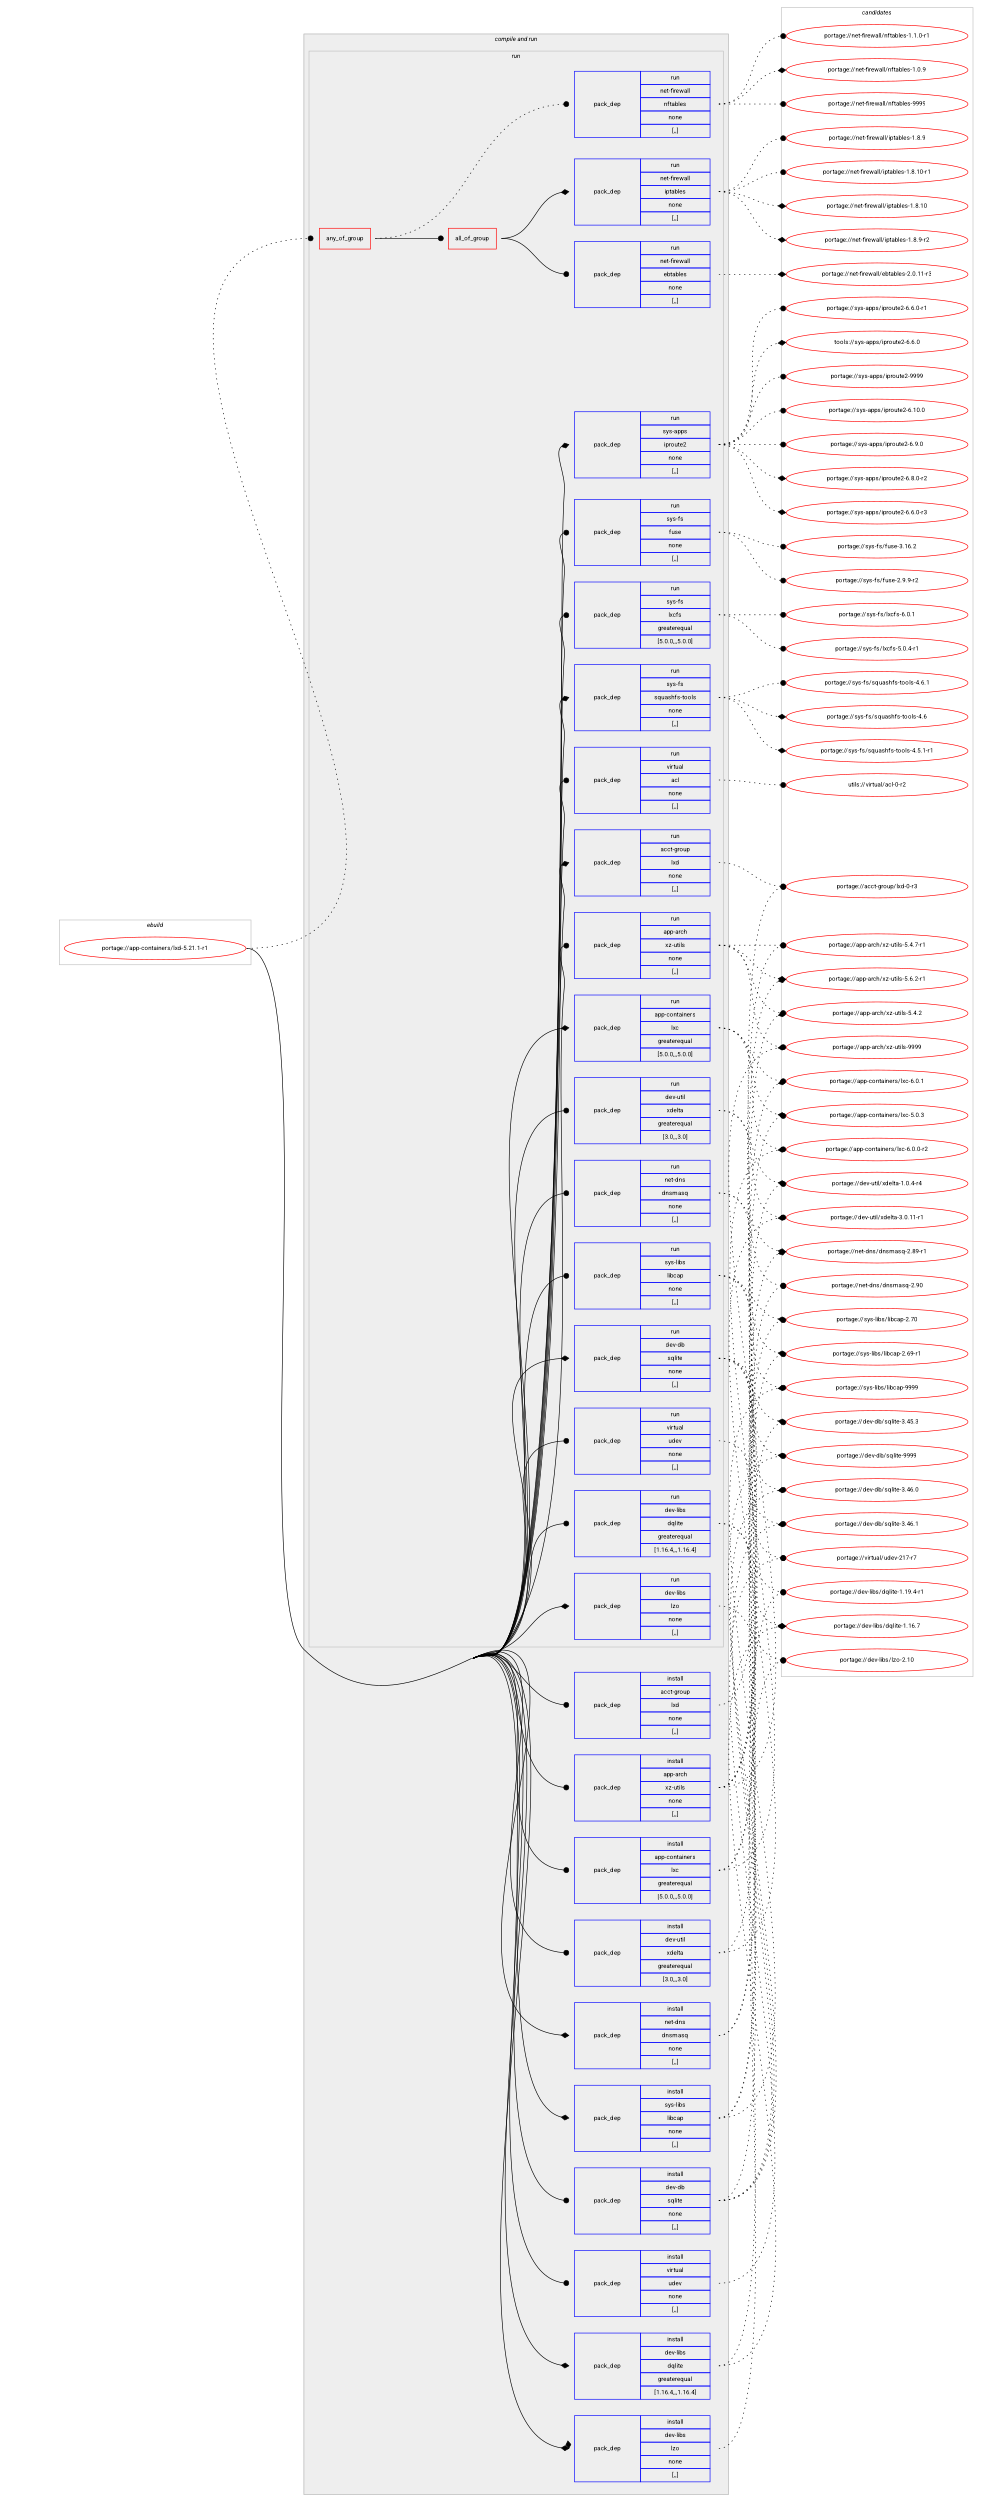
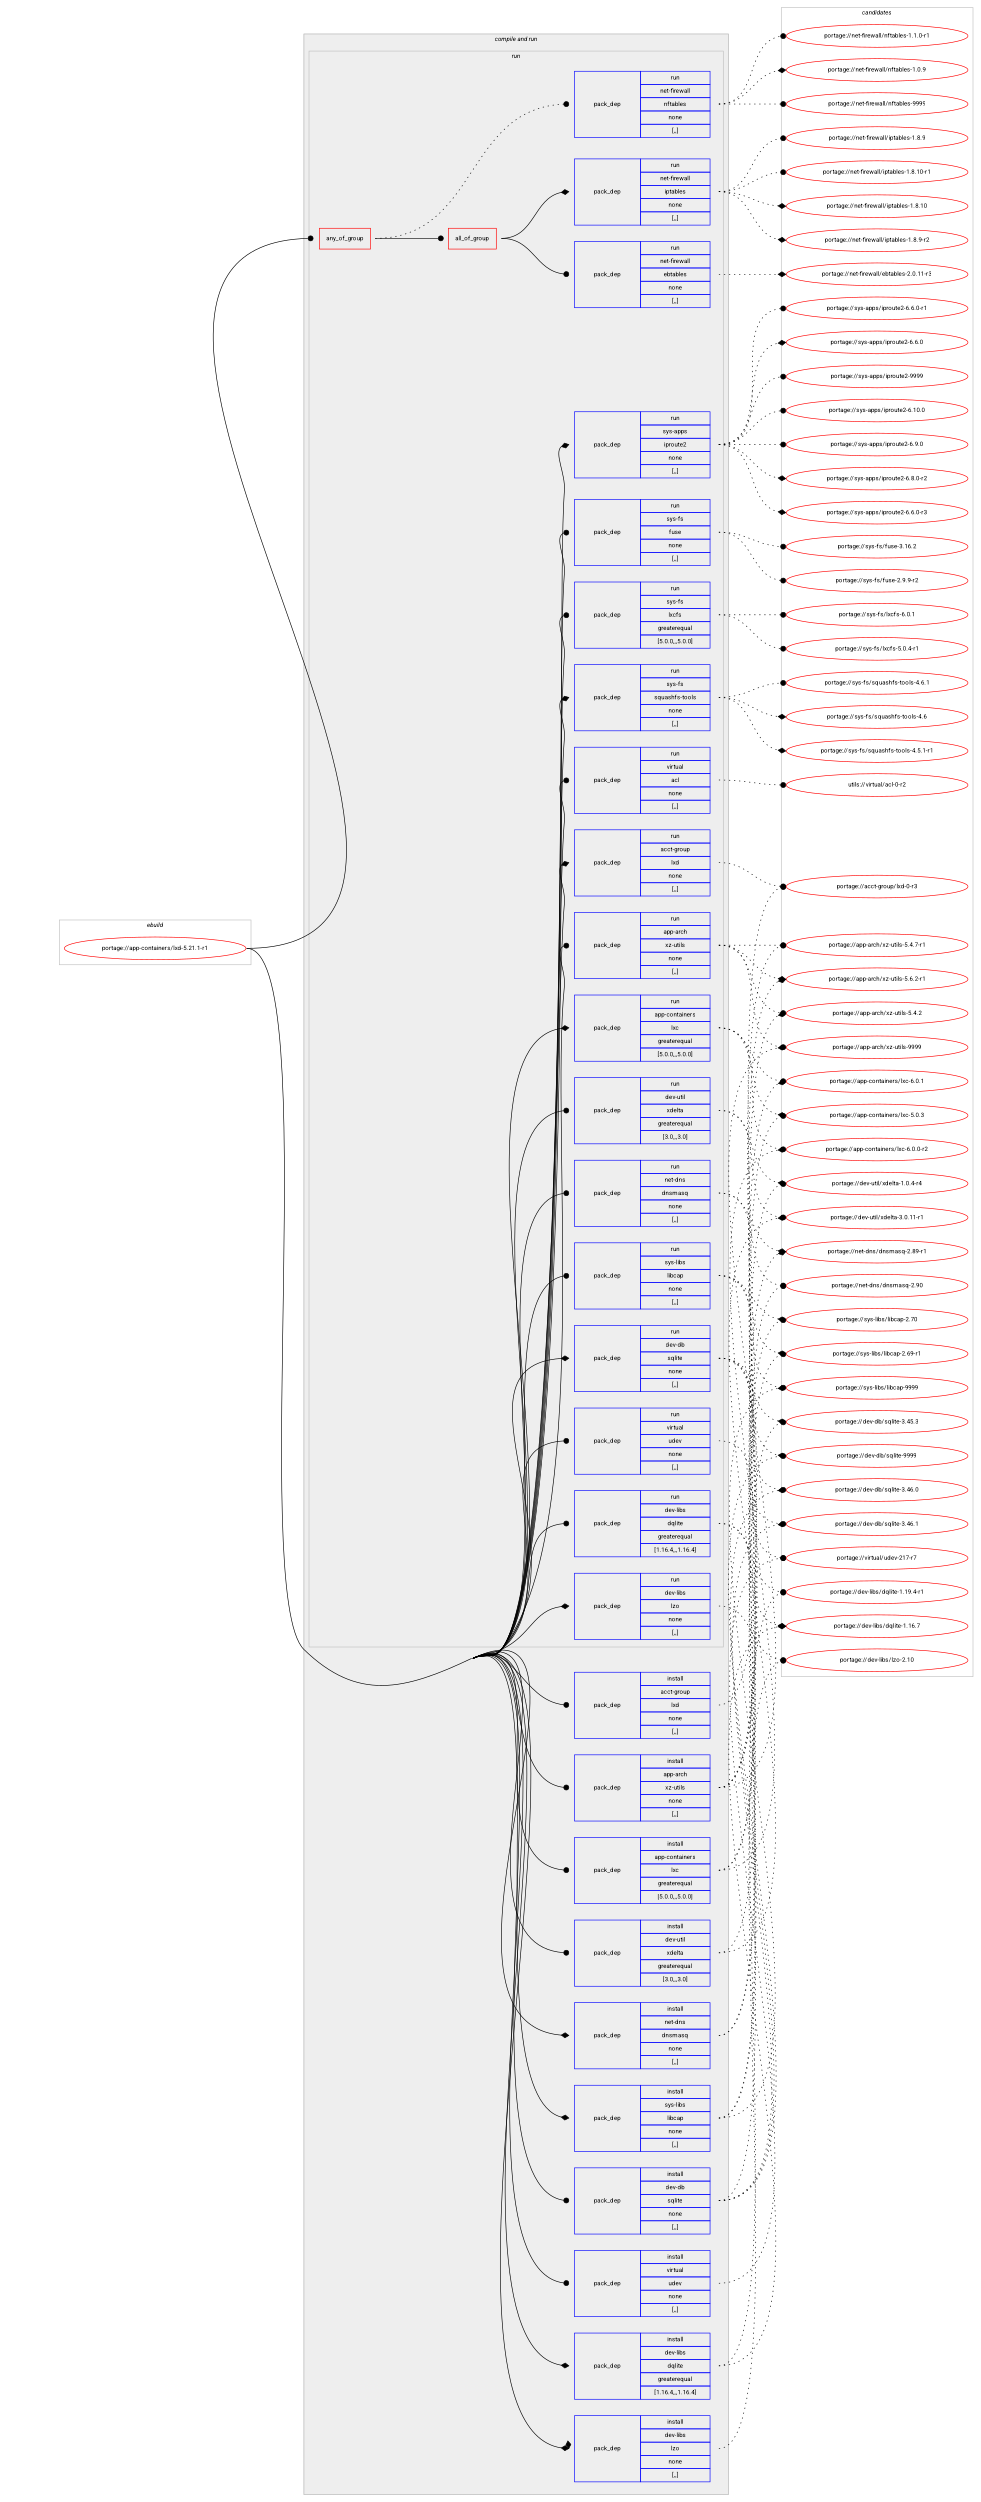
node "tools://sys-apps/iproute2-6.6.0": label "tools://sys-apps/iproute2-6.6.0" -> "portage://sys-apps/iproute2-6.6.0"
edge "portage://app-containers/lxd-5.21.1-r1" -> "any_of_group": style dotted -> solid
